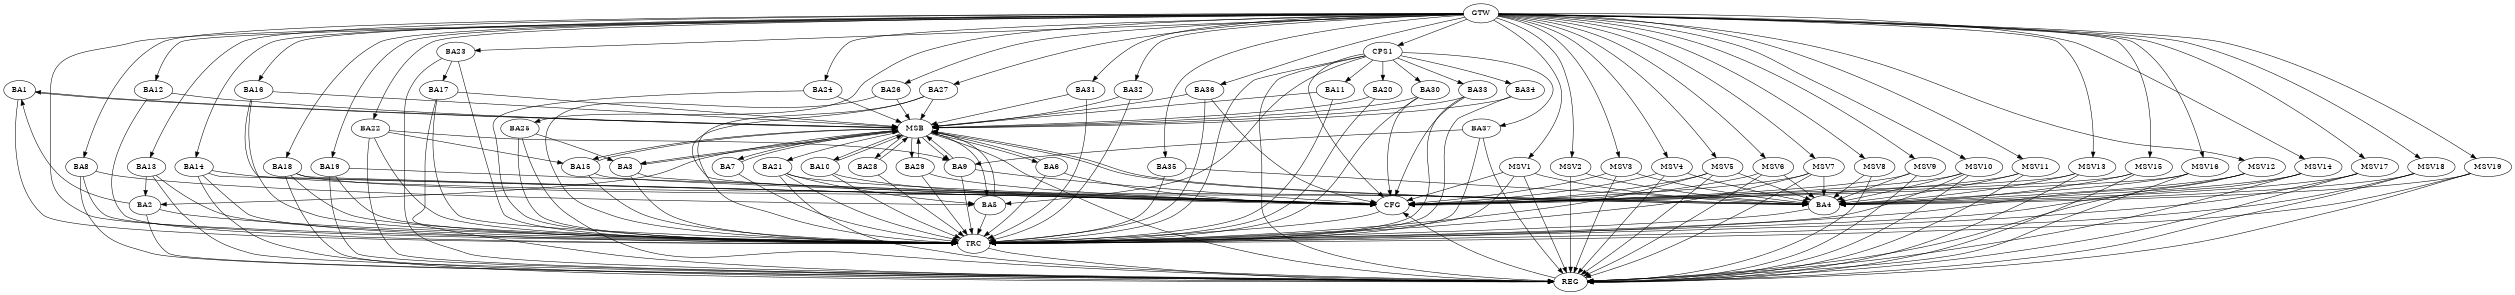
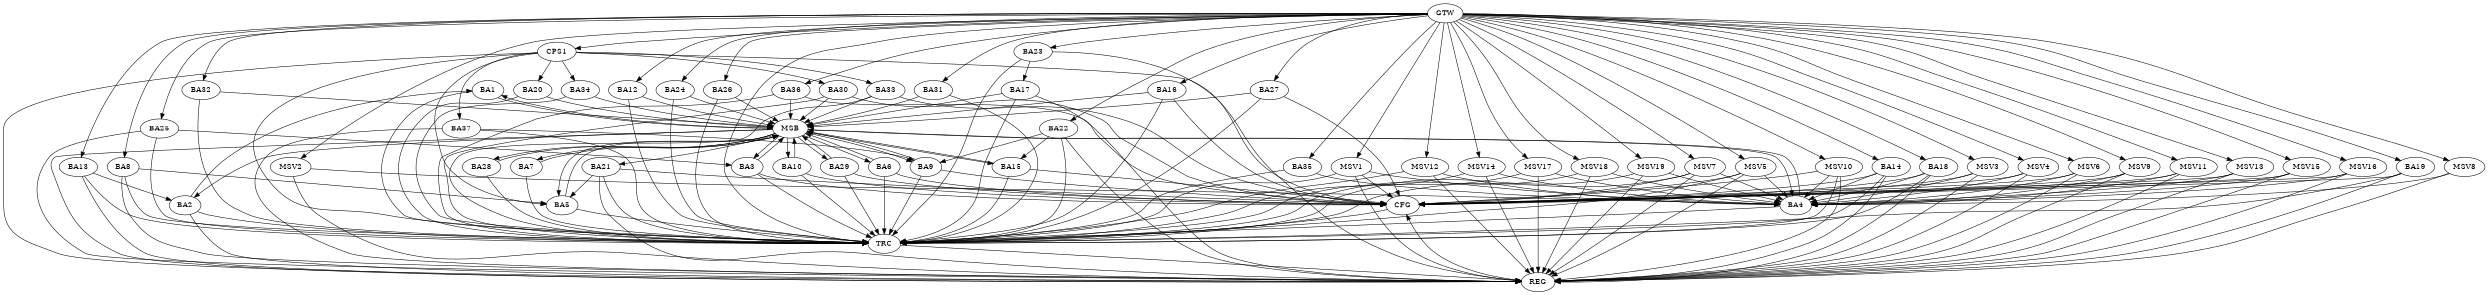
node "BA11": removed
